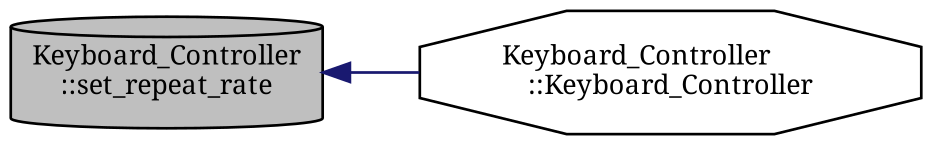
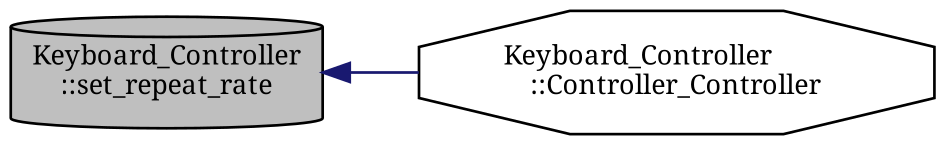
node "Keyboard_Controller ::Keyboard_Controller": label "Keyboard_Controller ::Keyboard_Controller" -> "Keyboard_Controller ::Controller_Controller"
